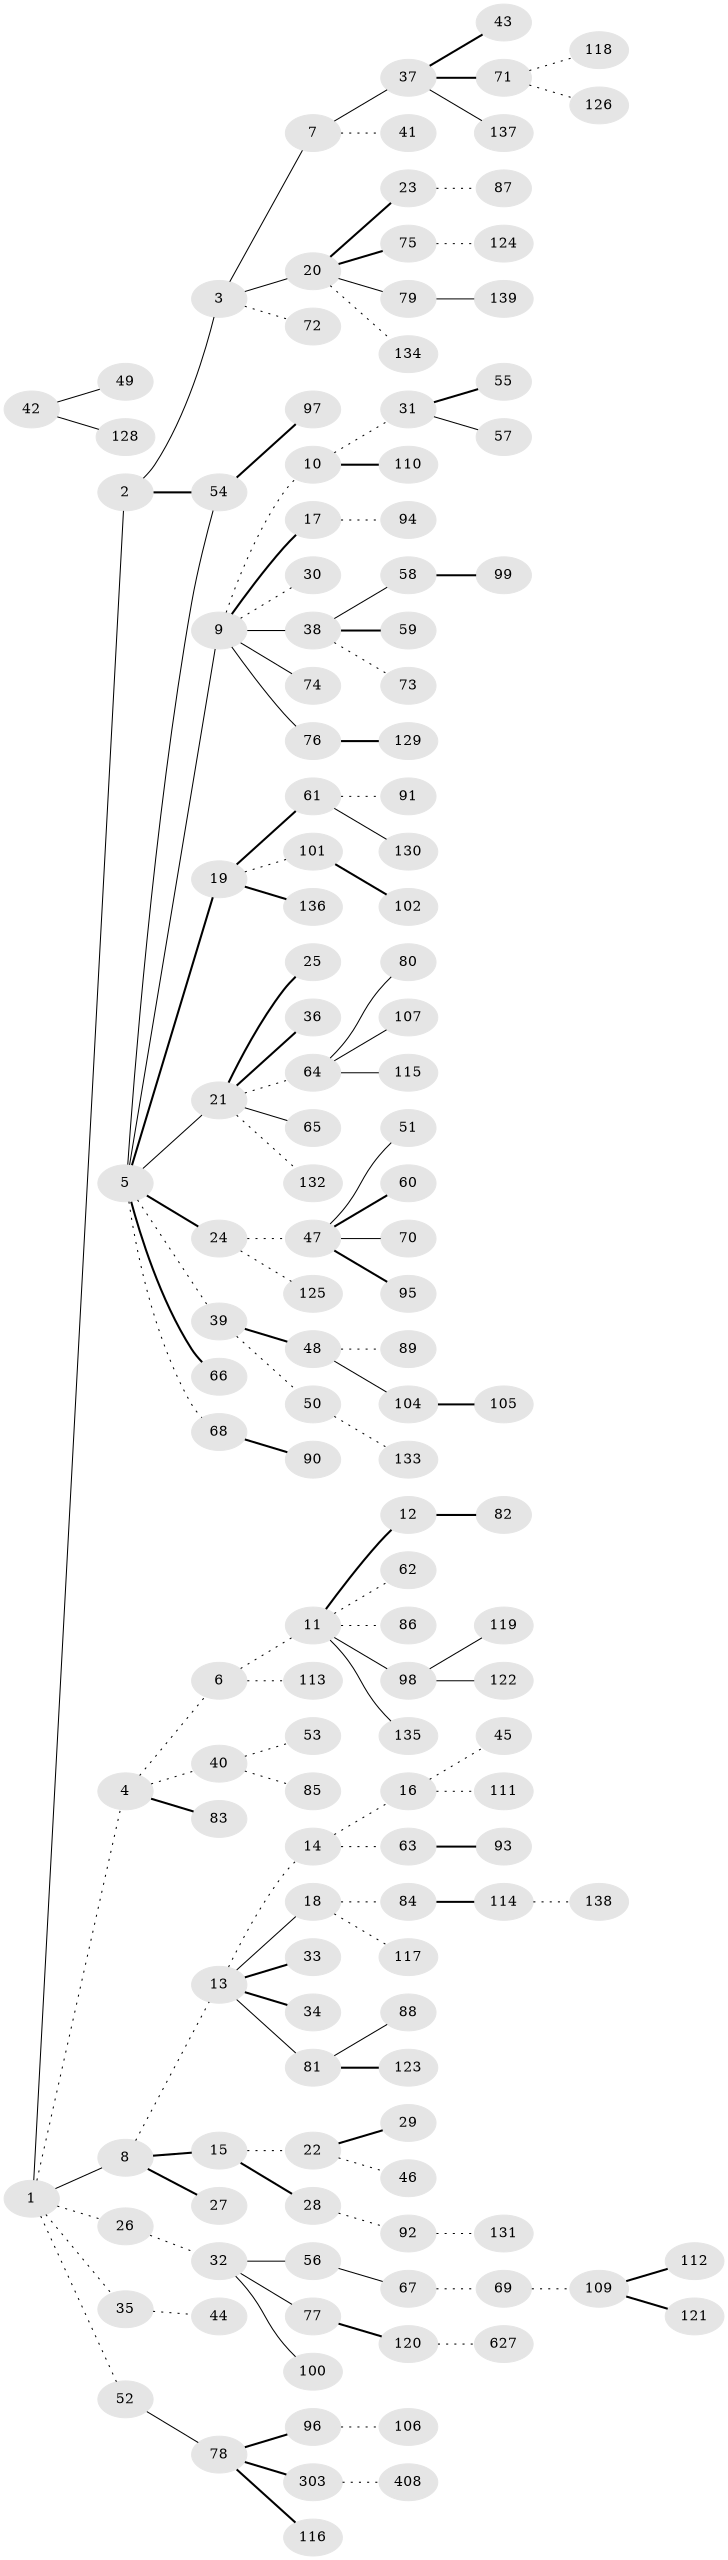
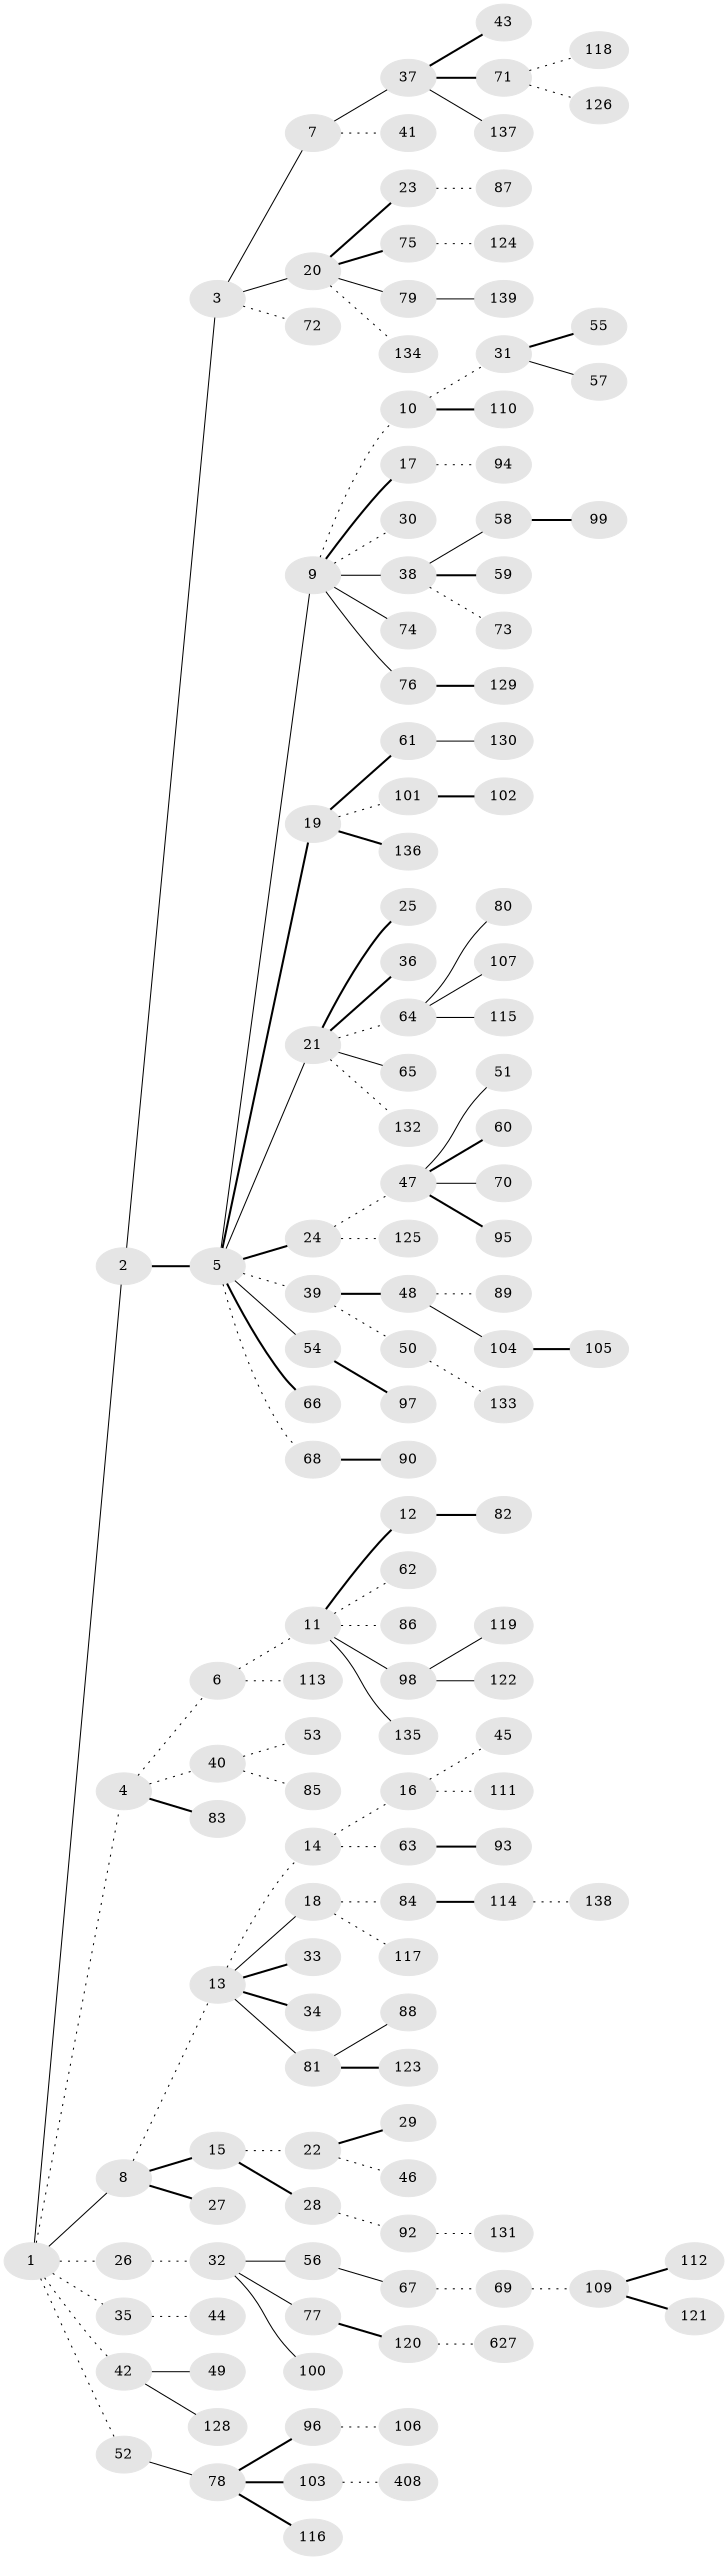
edge "2" -- "54": now "2" -- "5"
node "91": removed
edge "1" -- "42": added
node "303": label "303" -> "103"
